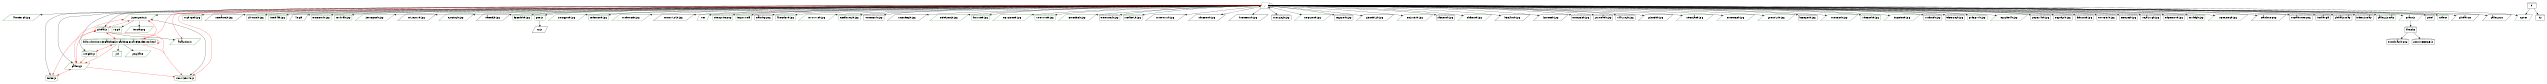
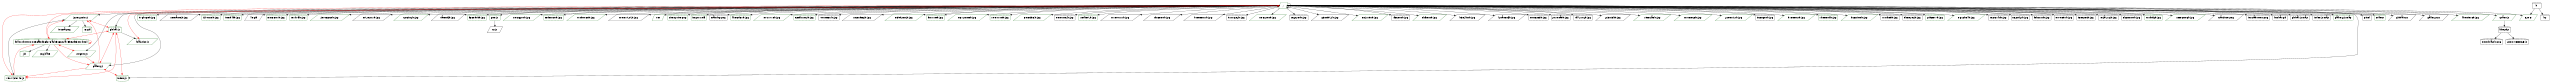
node "l2IZKLTb.jpg": label "l2IZKLTb.jpg" -> "l2YatBYfjb.jpg"
edge "jquery.min.js" -> "gallery.js": removed
edge "follow_button.08e6af8d36f276a2b5c6602a155e2fe3.en.html" -> "1507425748.js": reversed
node "widgets.js": shape cylinder -> parallelogram
